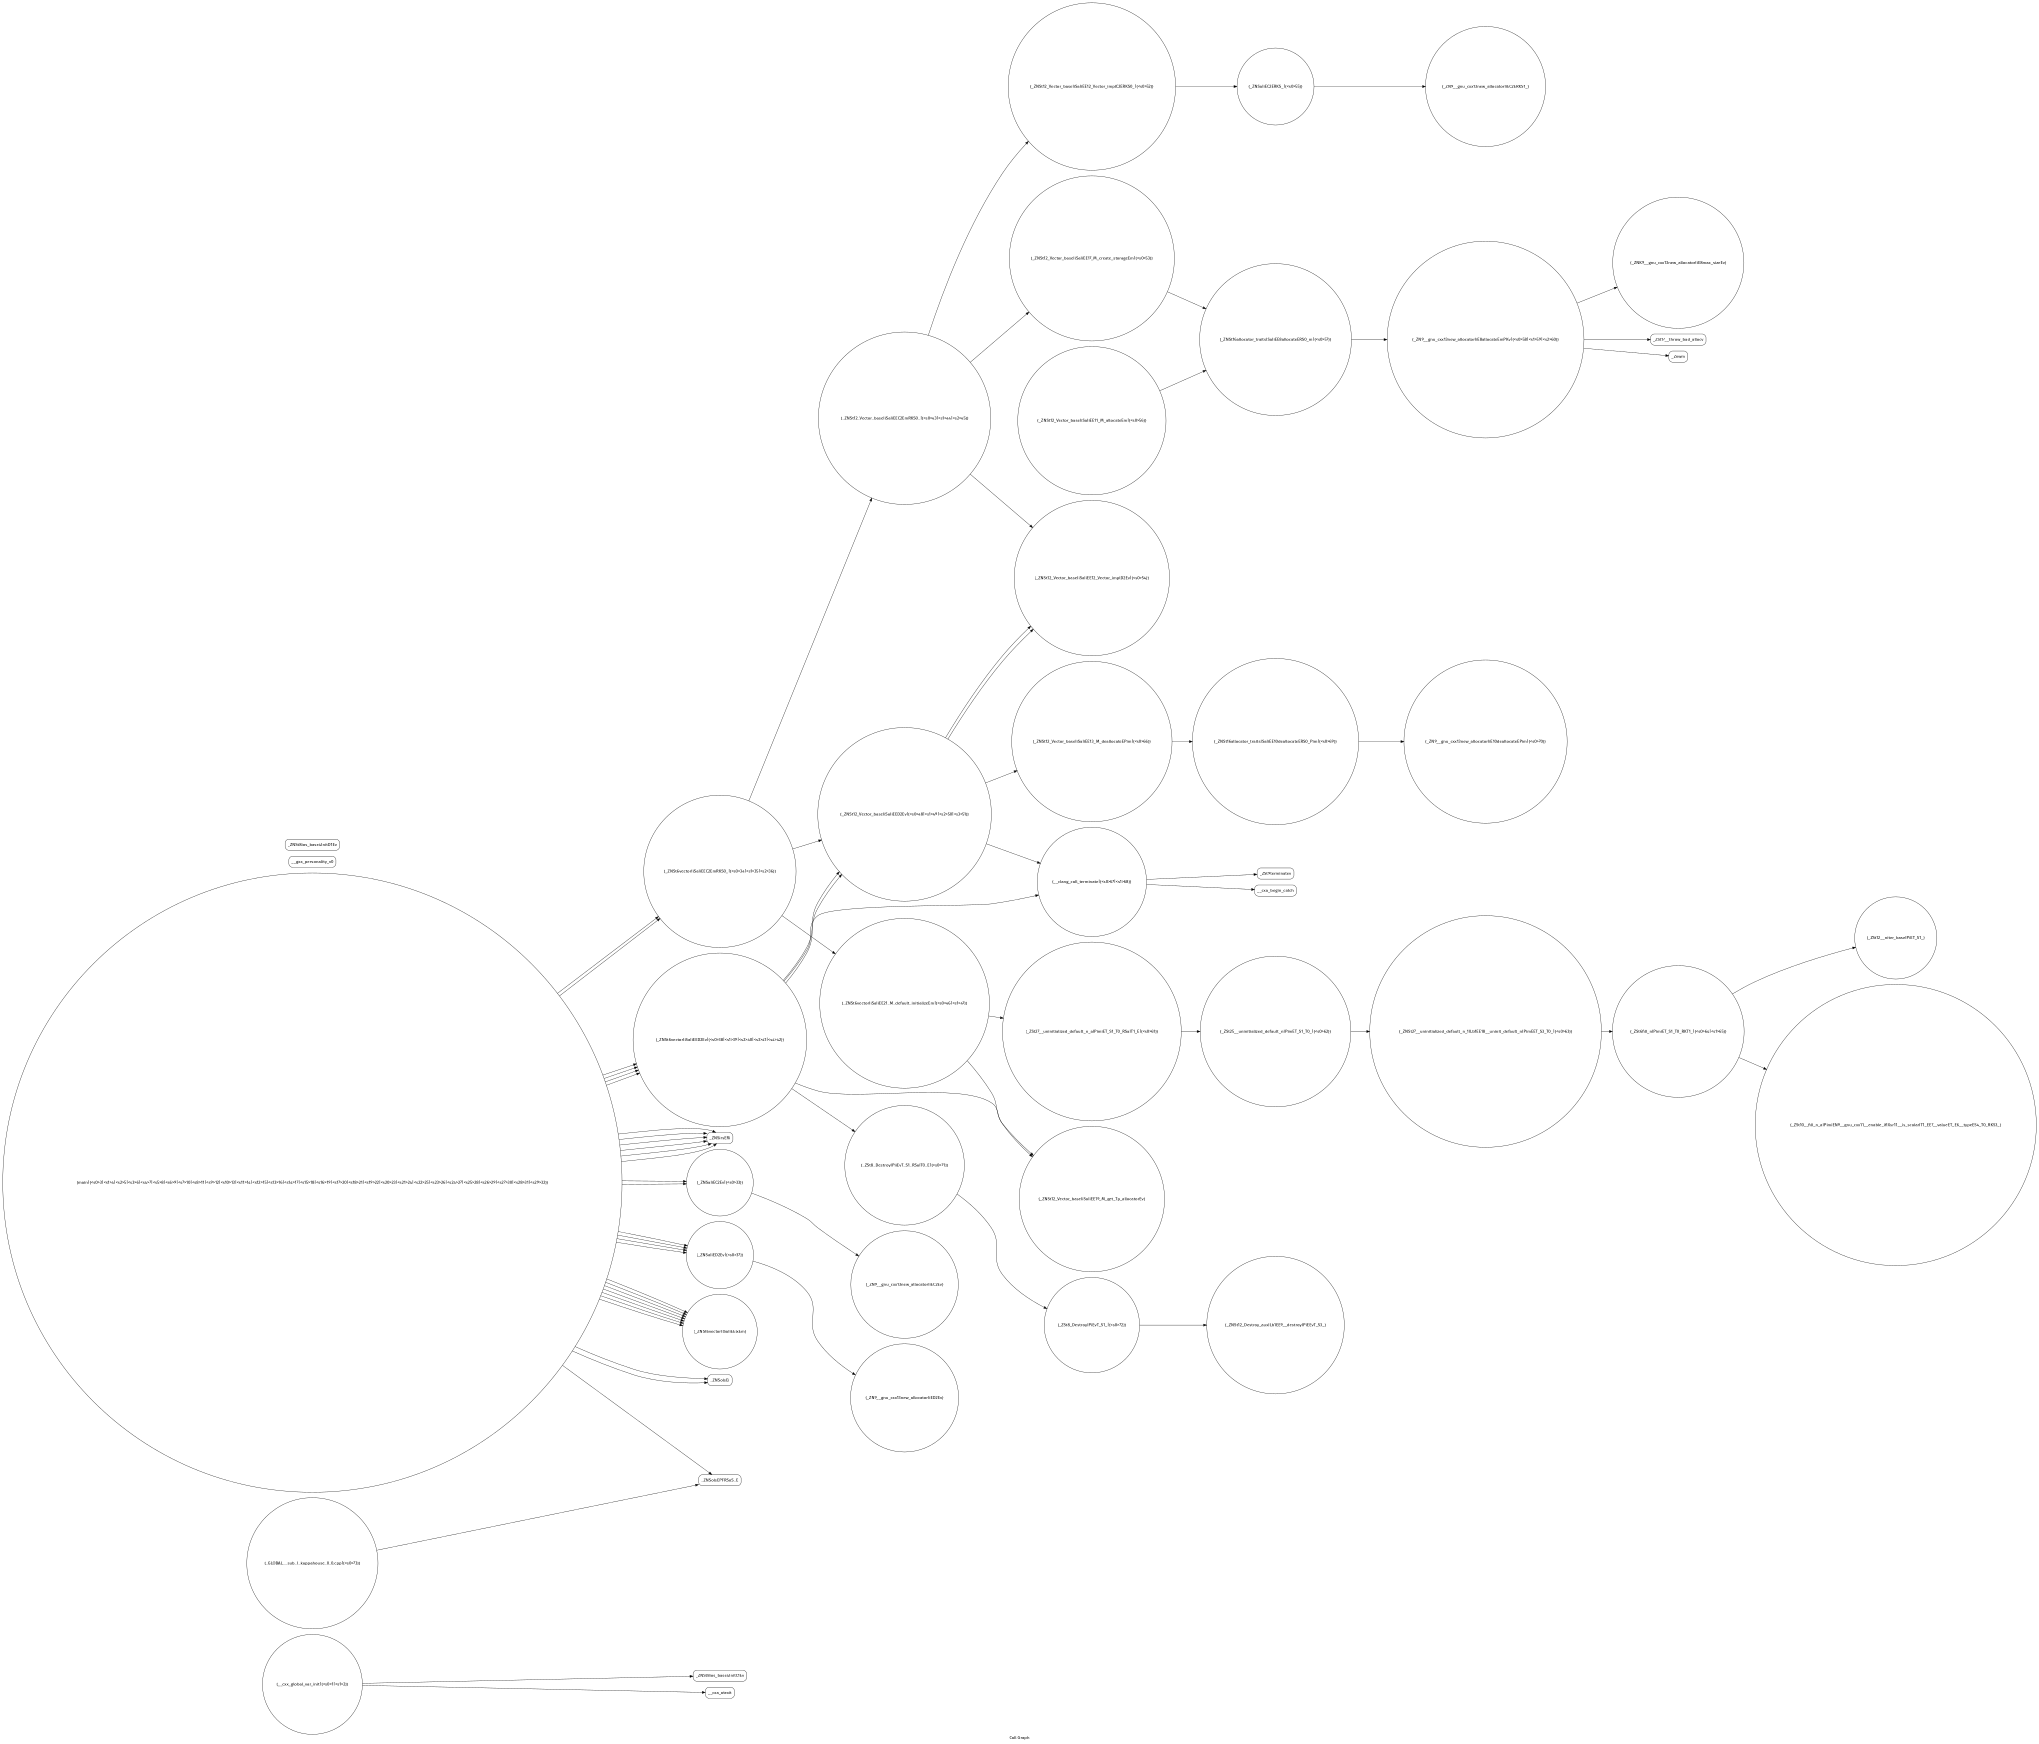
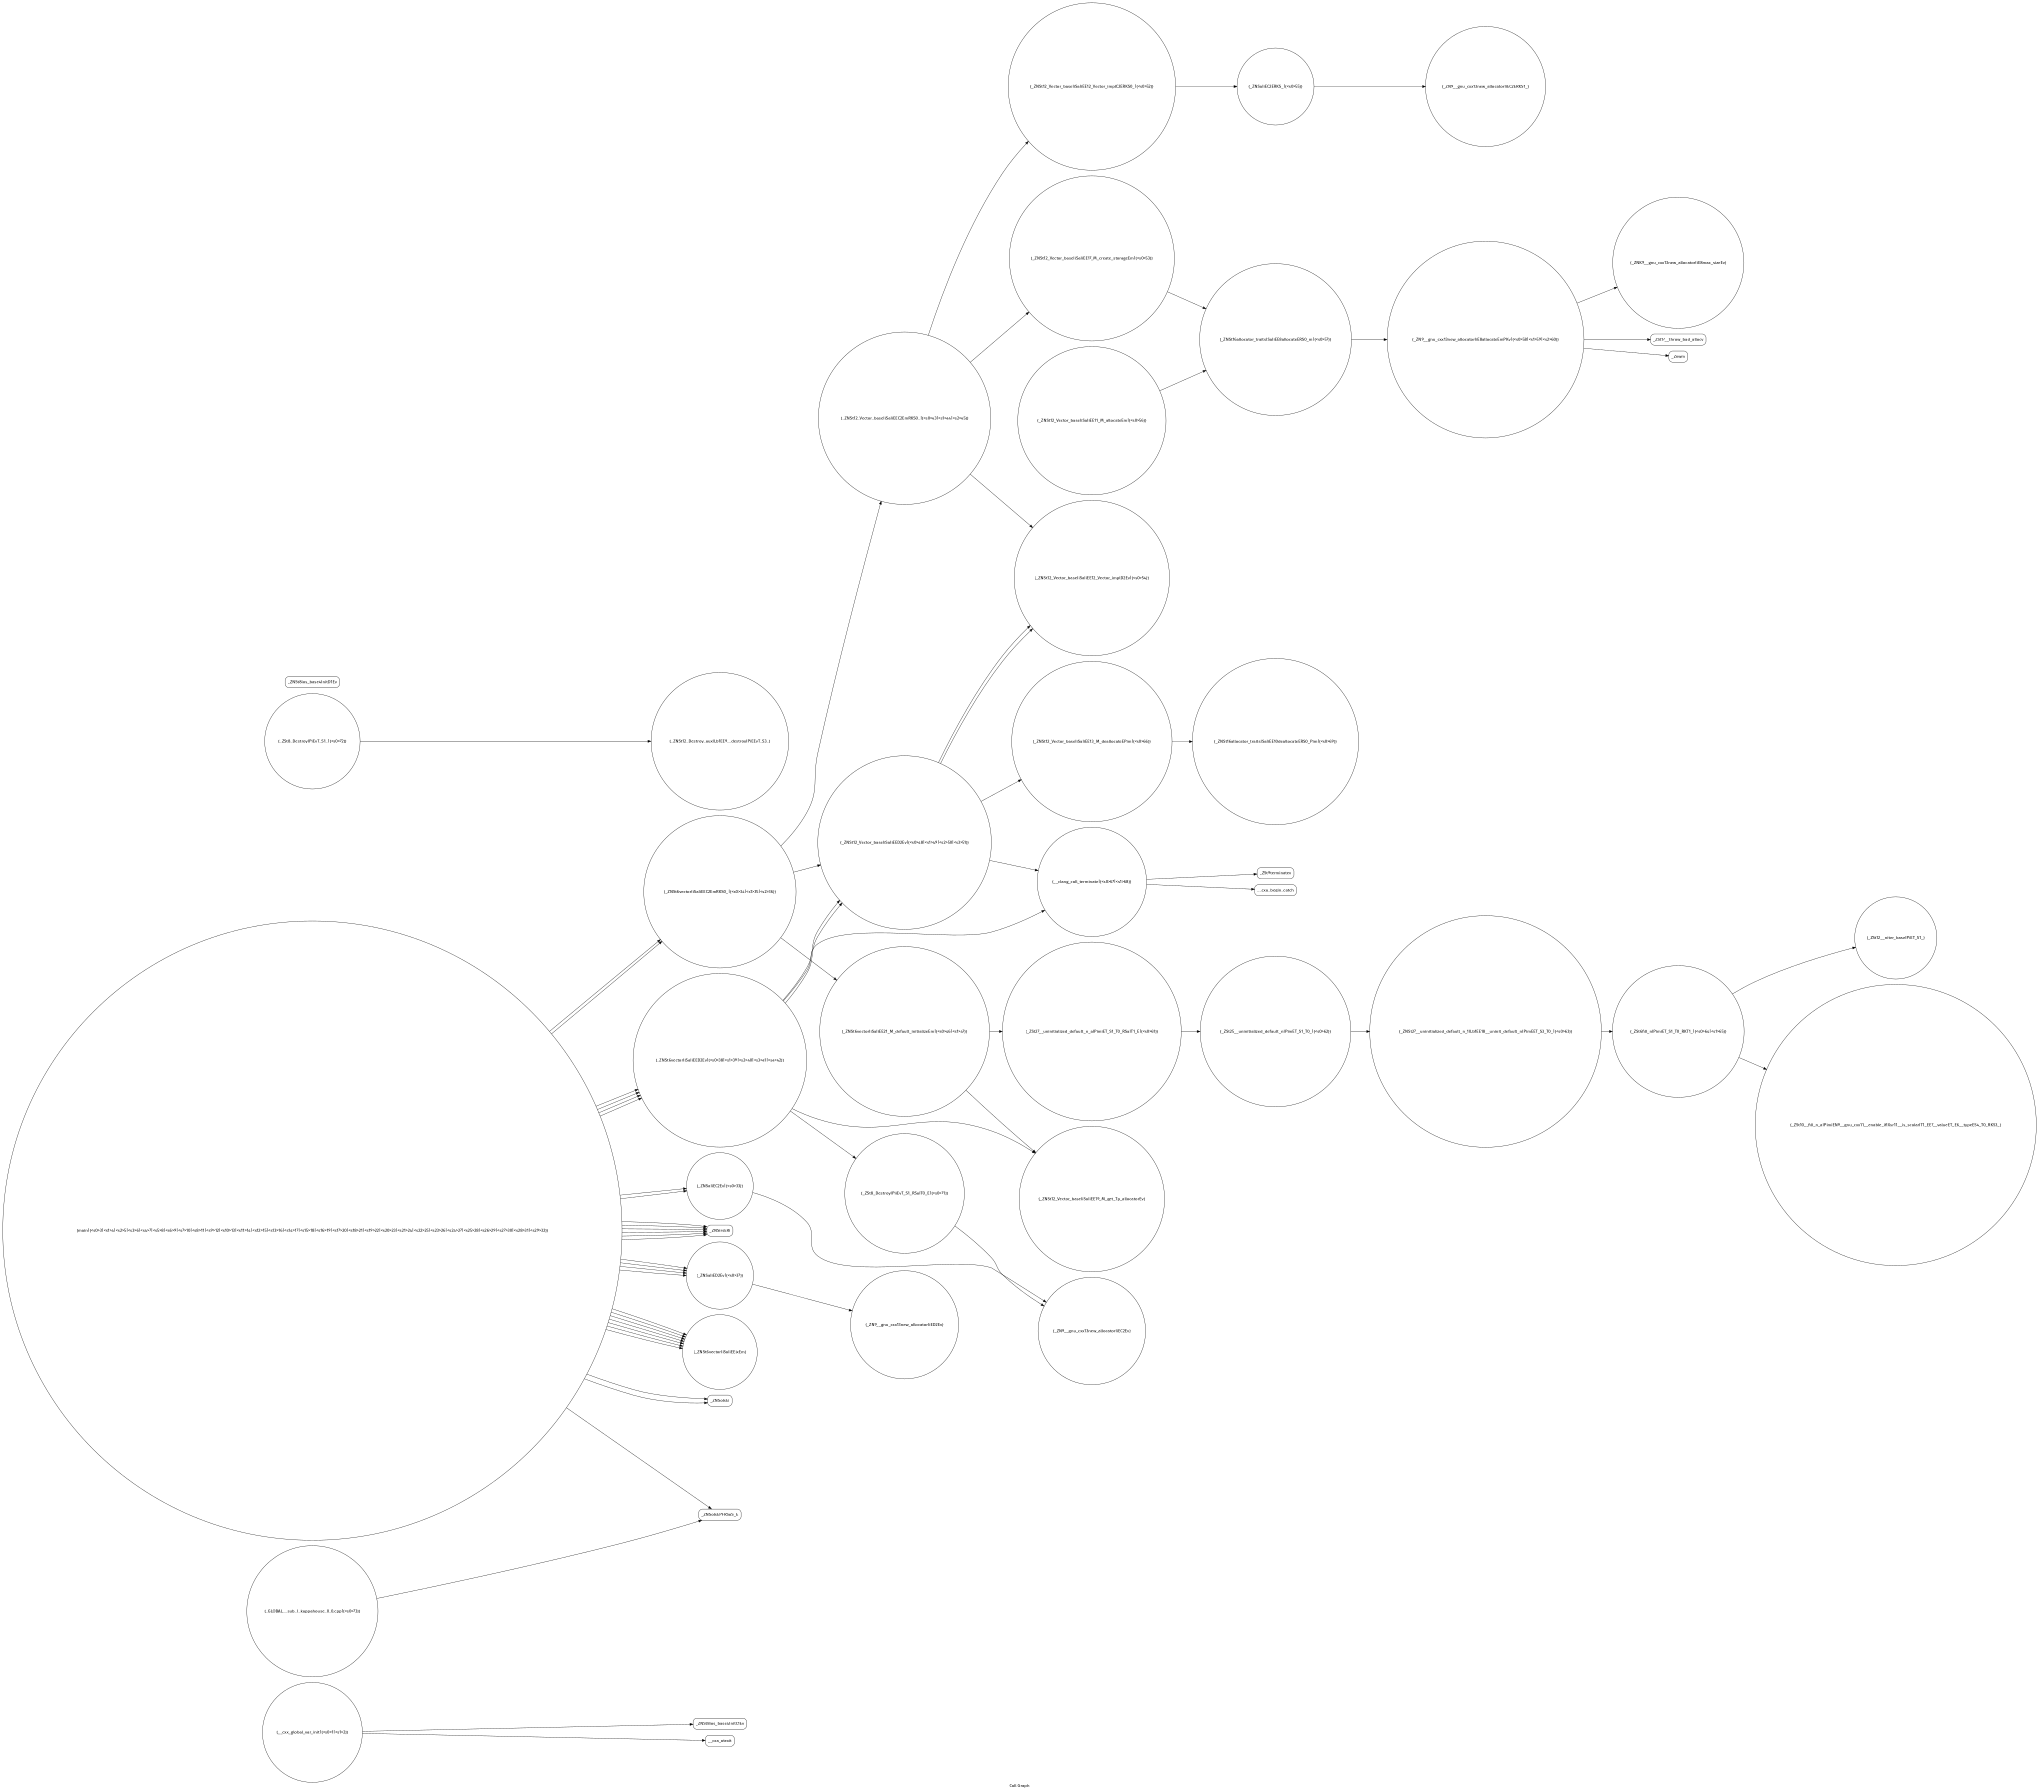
node "{_ZN9__gnu_cxx13new_allocatorIiE10deallocateEPim|{<s0>70}}": removed
node "__gxx_personality_v0": removed
edge "{_ZSt8_DestroyIPiiEvT_S1_RSaIT0_E|{<s0>71}}" -> "{_ZSt8_DestroyIPiEvT_S1_|{<s0>72}}": now "{_ZSt8_DestroyIPiiEvT_S1_RSaIT0_E|{<s0>71}}" -> "{_ZN9__gnu_cxx13new_allocatorIiEC2Ev}"
